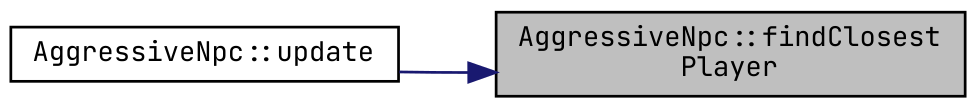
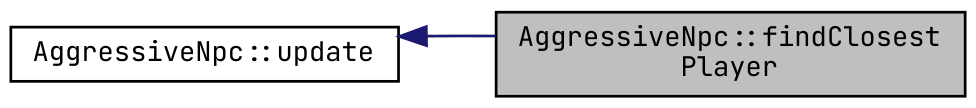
edge "AggressiveNpc::update" -> "AggressiveNpc::findClosest Player": reversed
